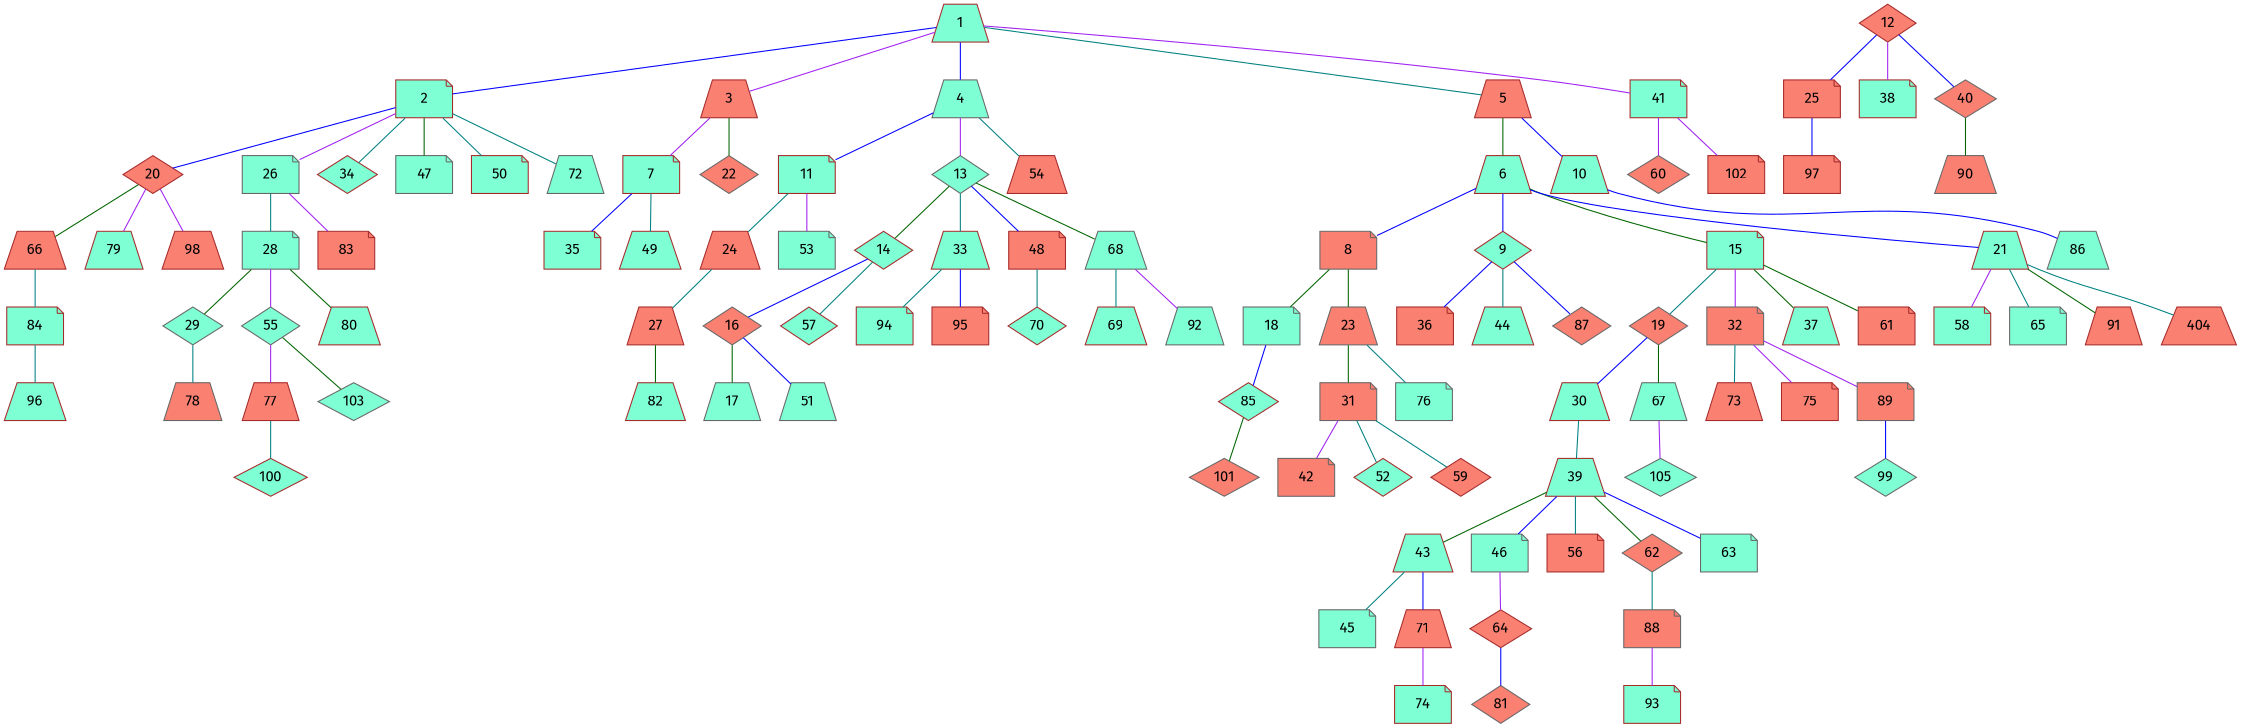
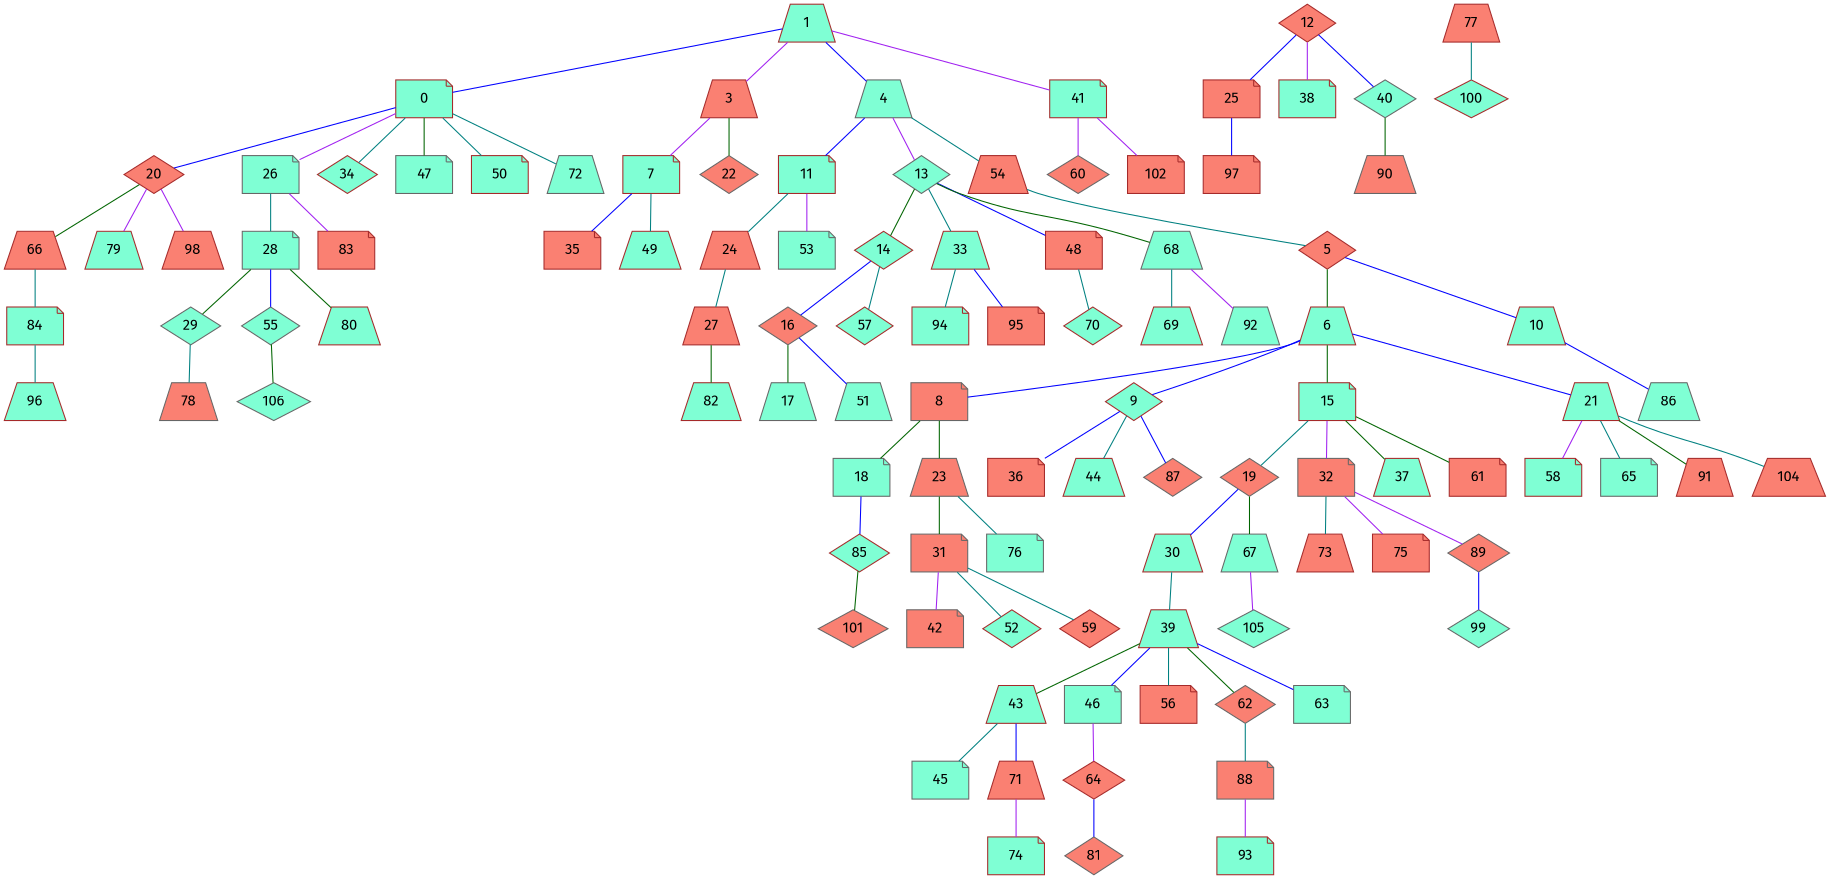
edge "1" -- "5": now "54" -- "5"
node "2": label "2" -> "0"
node "5": shape trapezium -> diamond
node "40": fillcolor salmon -> aquamarine
node "35": fillcolor aquamarine -> salmon
edge "28" -- "55": color purple -> blue
node "404": label "404" -> "104"
edge "55" -- "77": removed
node "103": label "103" -> "106"
node "89": shape note -> diamond
